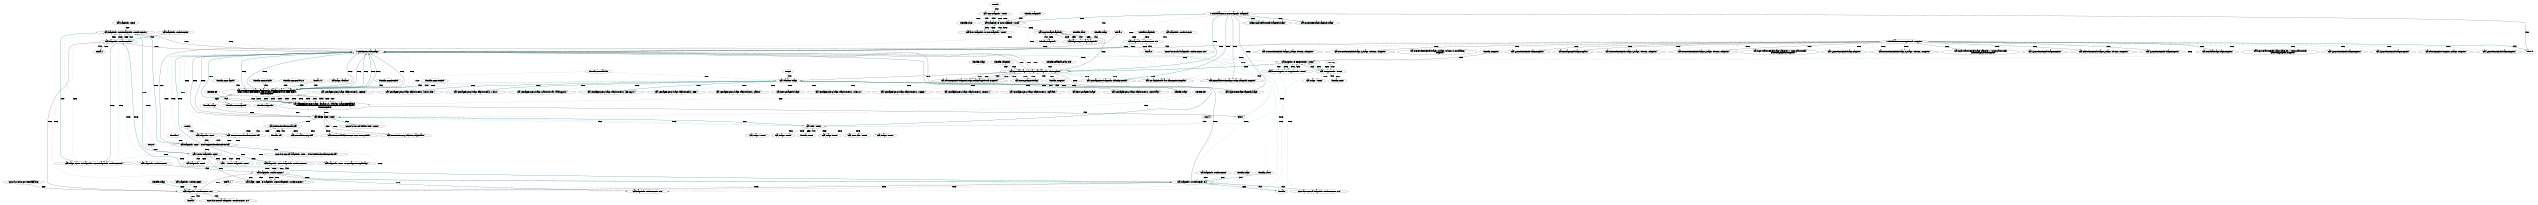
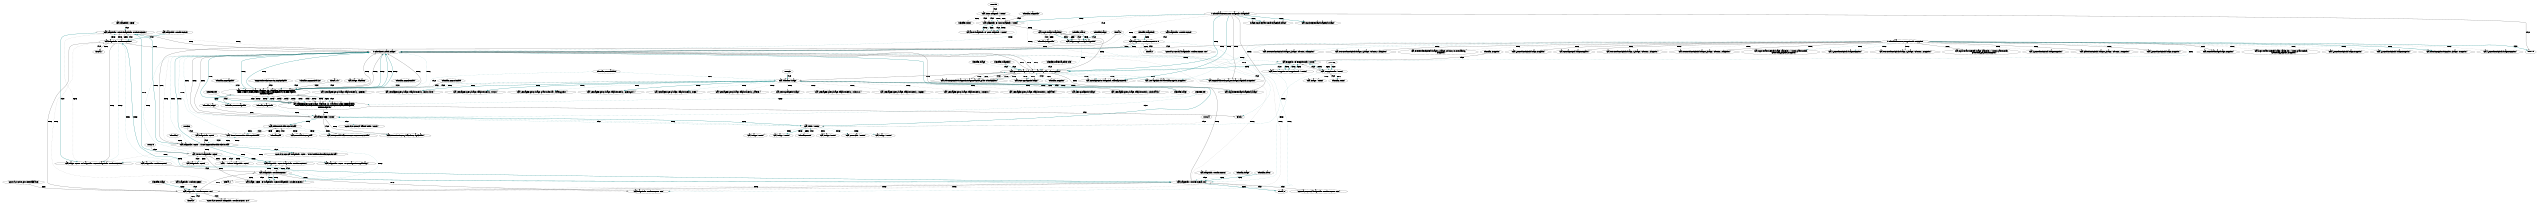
edge "(MethodParameterIn,ExceptionInfo *exception)" -> "(Call,InheritException(exception,&image->exception))": style dashed -> bold
node "(Identifier,TIFFSeekBlob)": label "(Identifier,TIFFSeekBlob)" -> "(TIFFNumberOfDirectories,TIFFSeekBlob)"
edge "(Call,tiff == (TIFF *) NULL)" -> "(ControlStructure,if (tiff == (TIFF *) NULL))": style bold -> dashed
